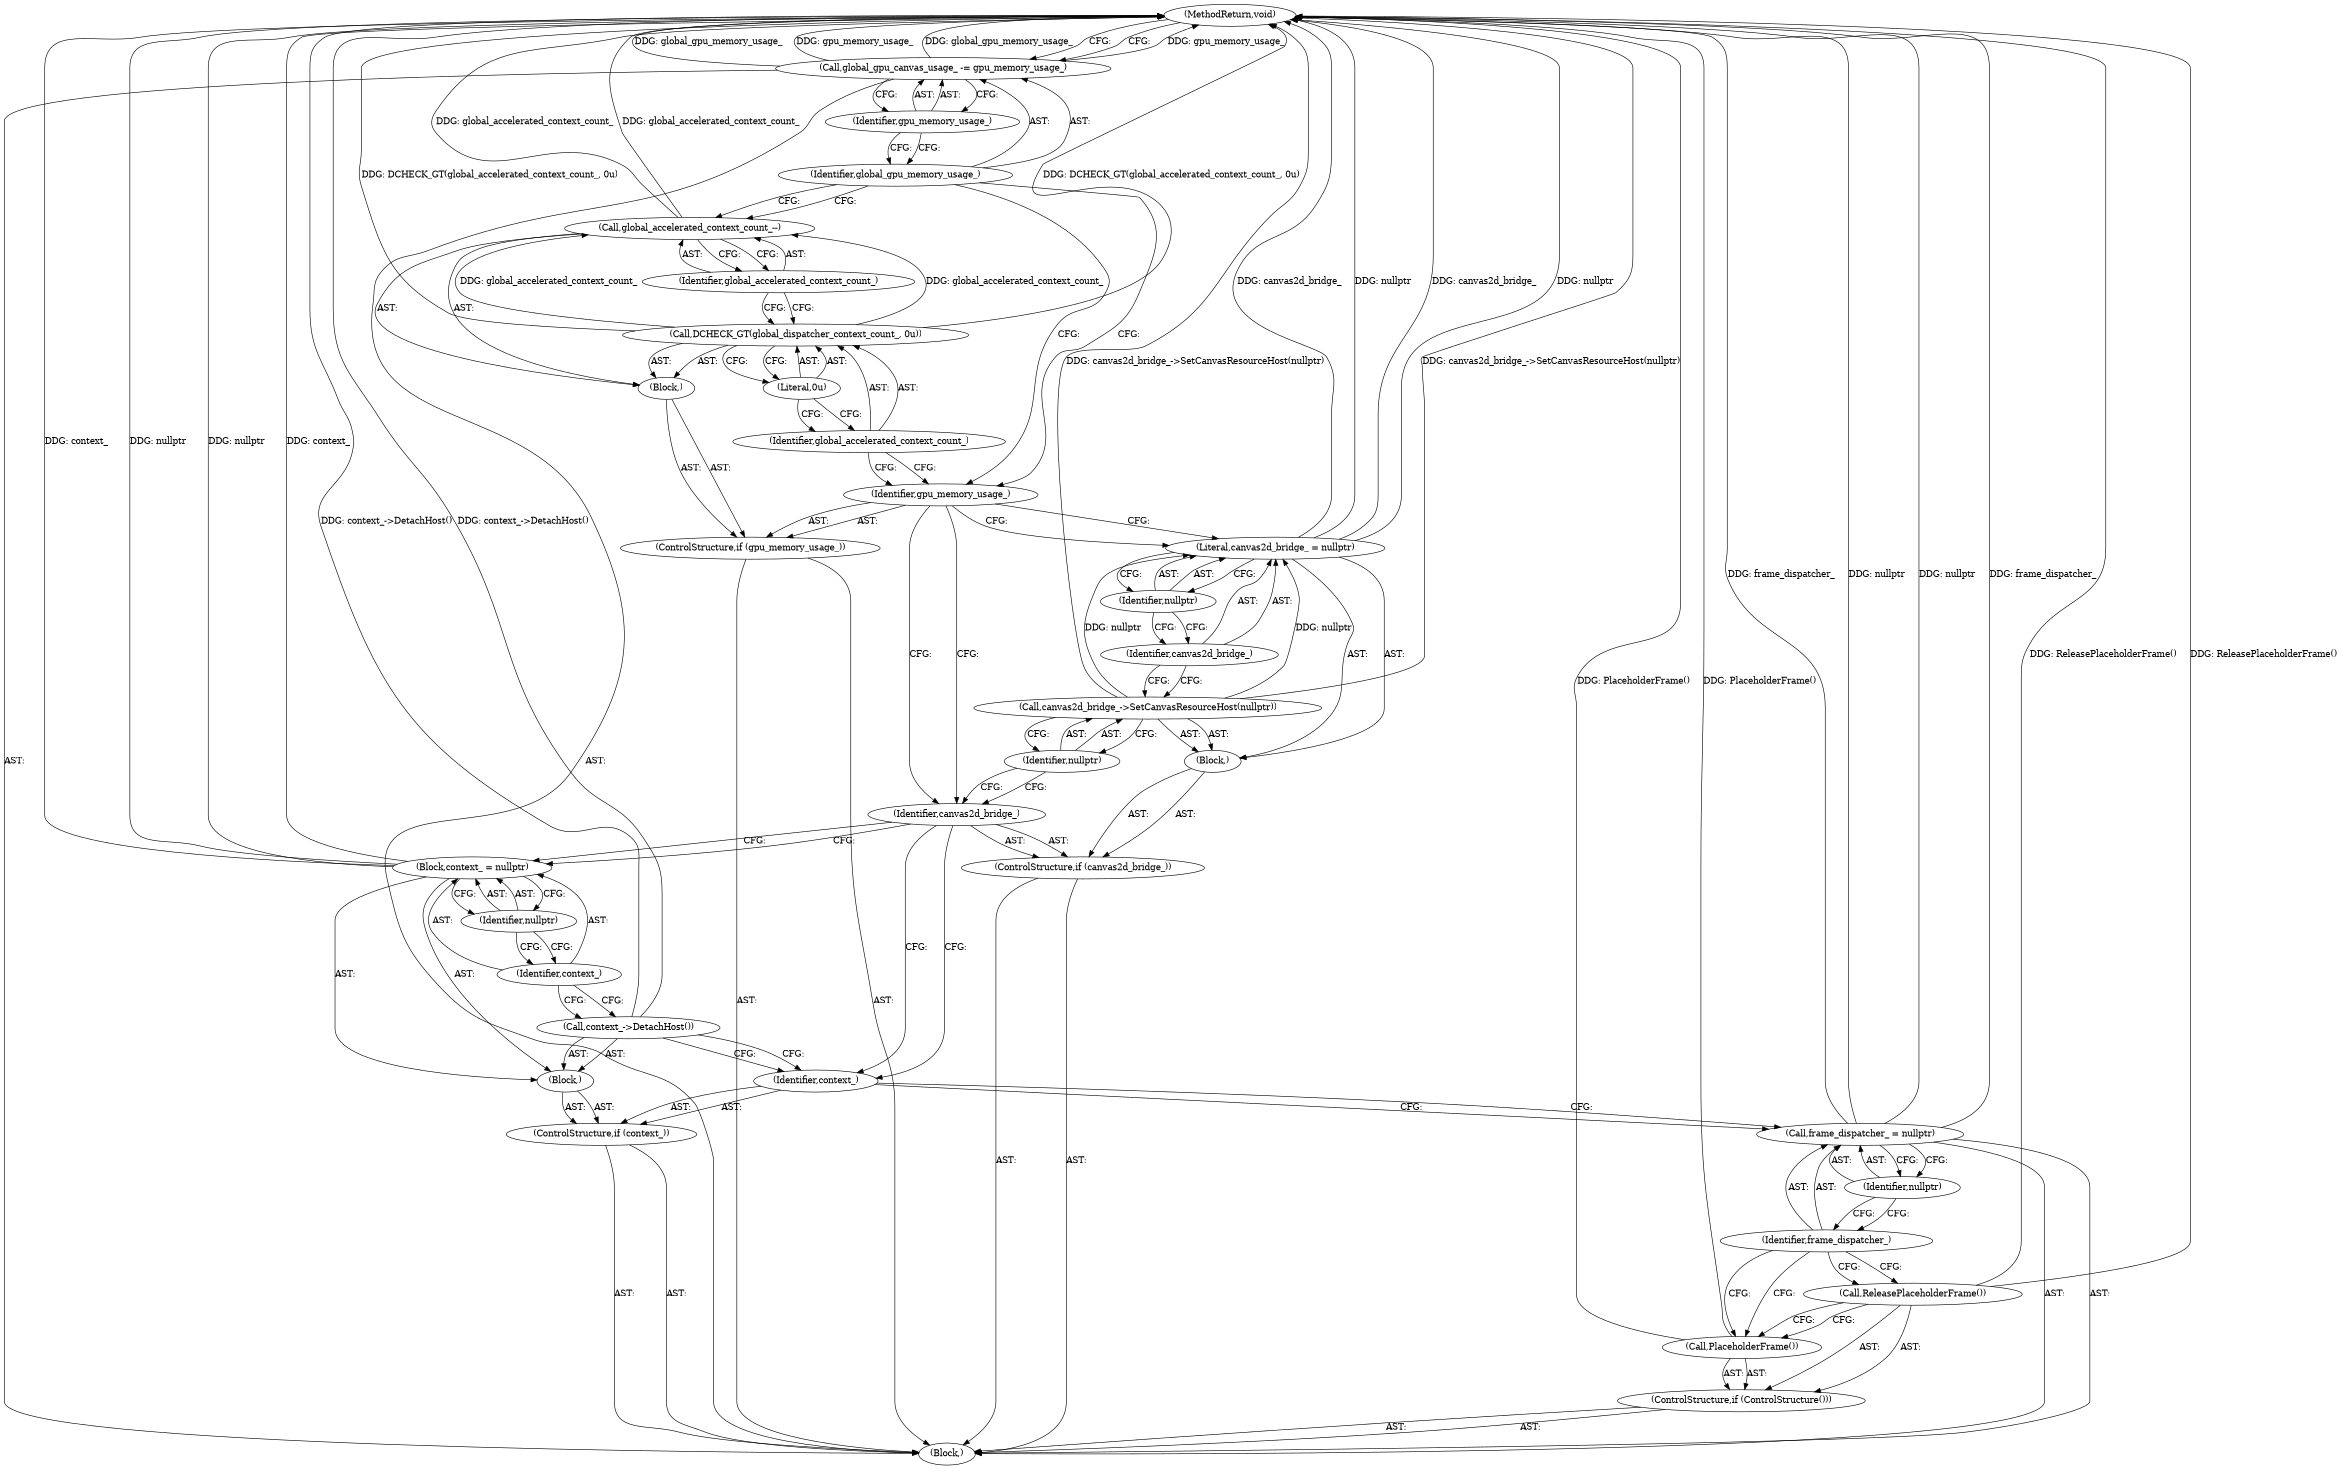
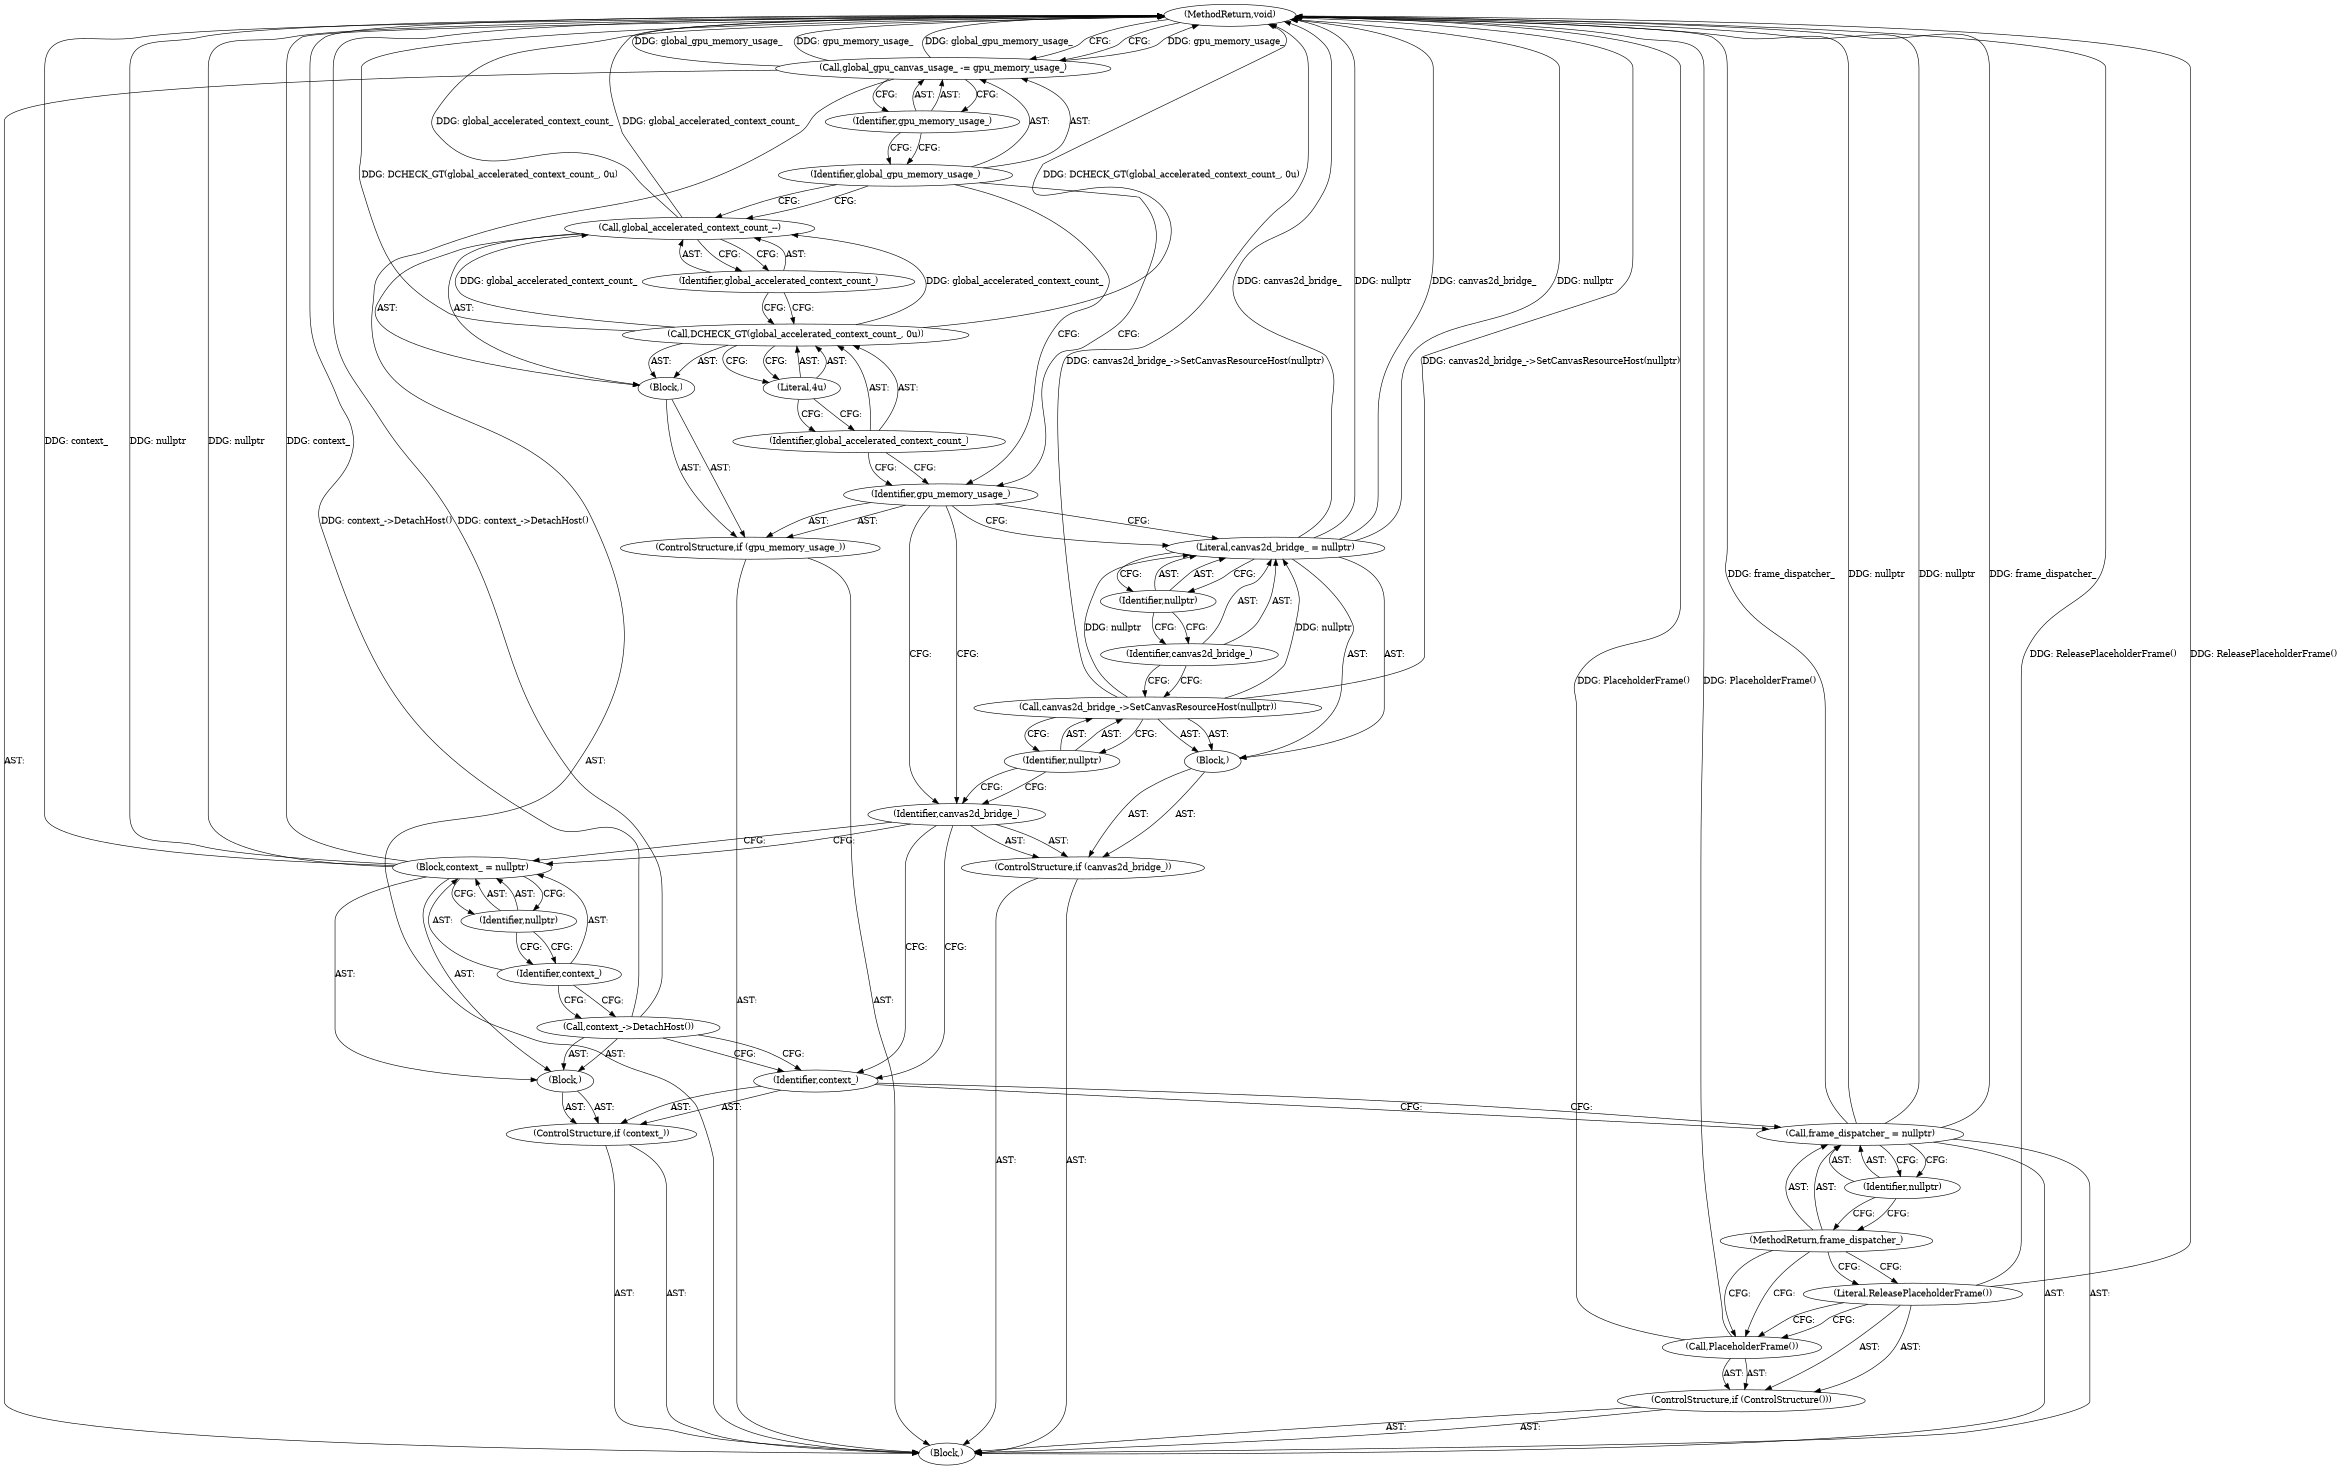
node "(Call,DCHECK_GT(global_dispatcher_context_count_, 0u))": label "(Call,DCHECK_GT(global_dispatcher_context_count_, 0u))" -> "(Call,DCHECK_GT(global_accelerated_context_count_, 0u))"
node "(Literal,0u)": label "(Literal,0u)" -> "(Literal,4u)"
node "(Identifier,frame_dispatcher_)": label "(Identifier,frame_dispatcher_)" -> "(MethodReturn,frame_dispatcher_)"
node "(Call,ReleasePlaceholderFrame())": label "(Call,ReleasePlaceholderFrame())" -> "(Literal,ReleasePlaceholderFrame())"
